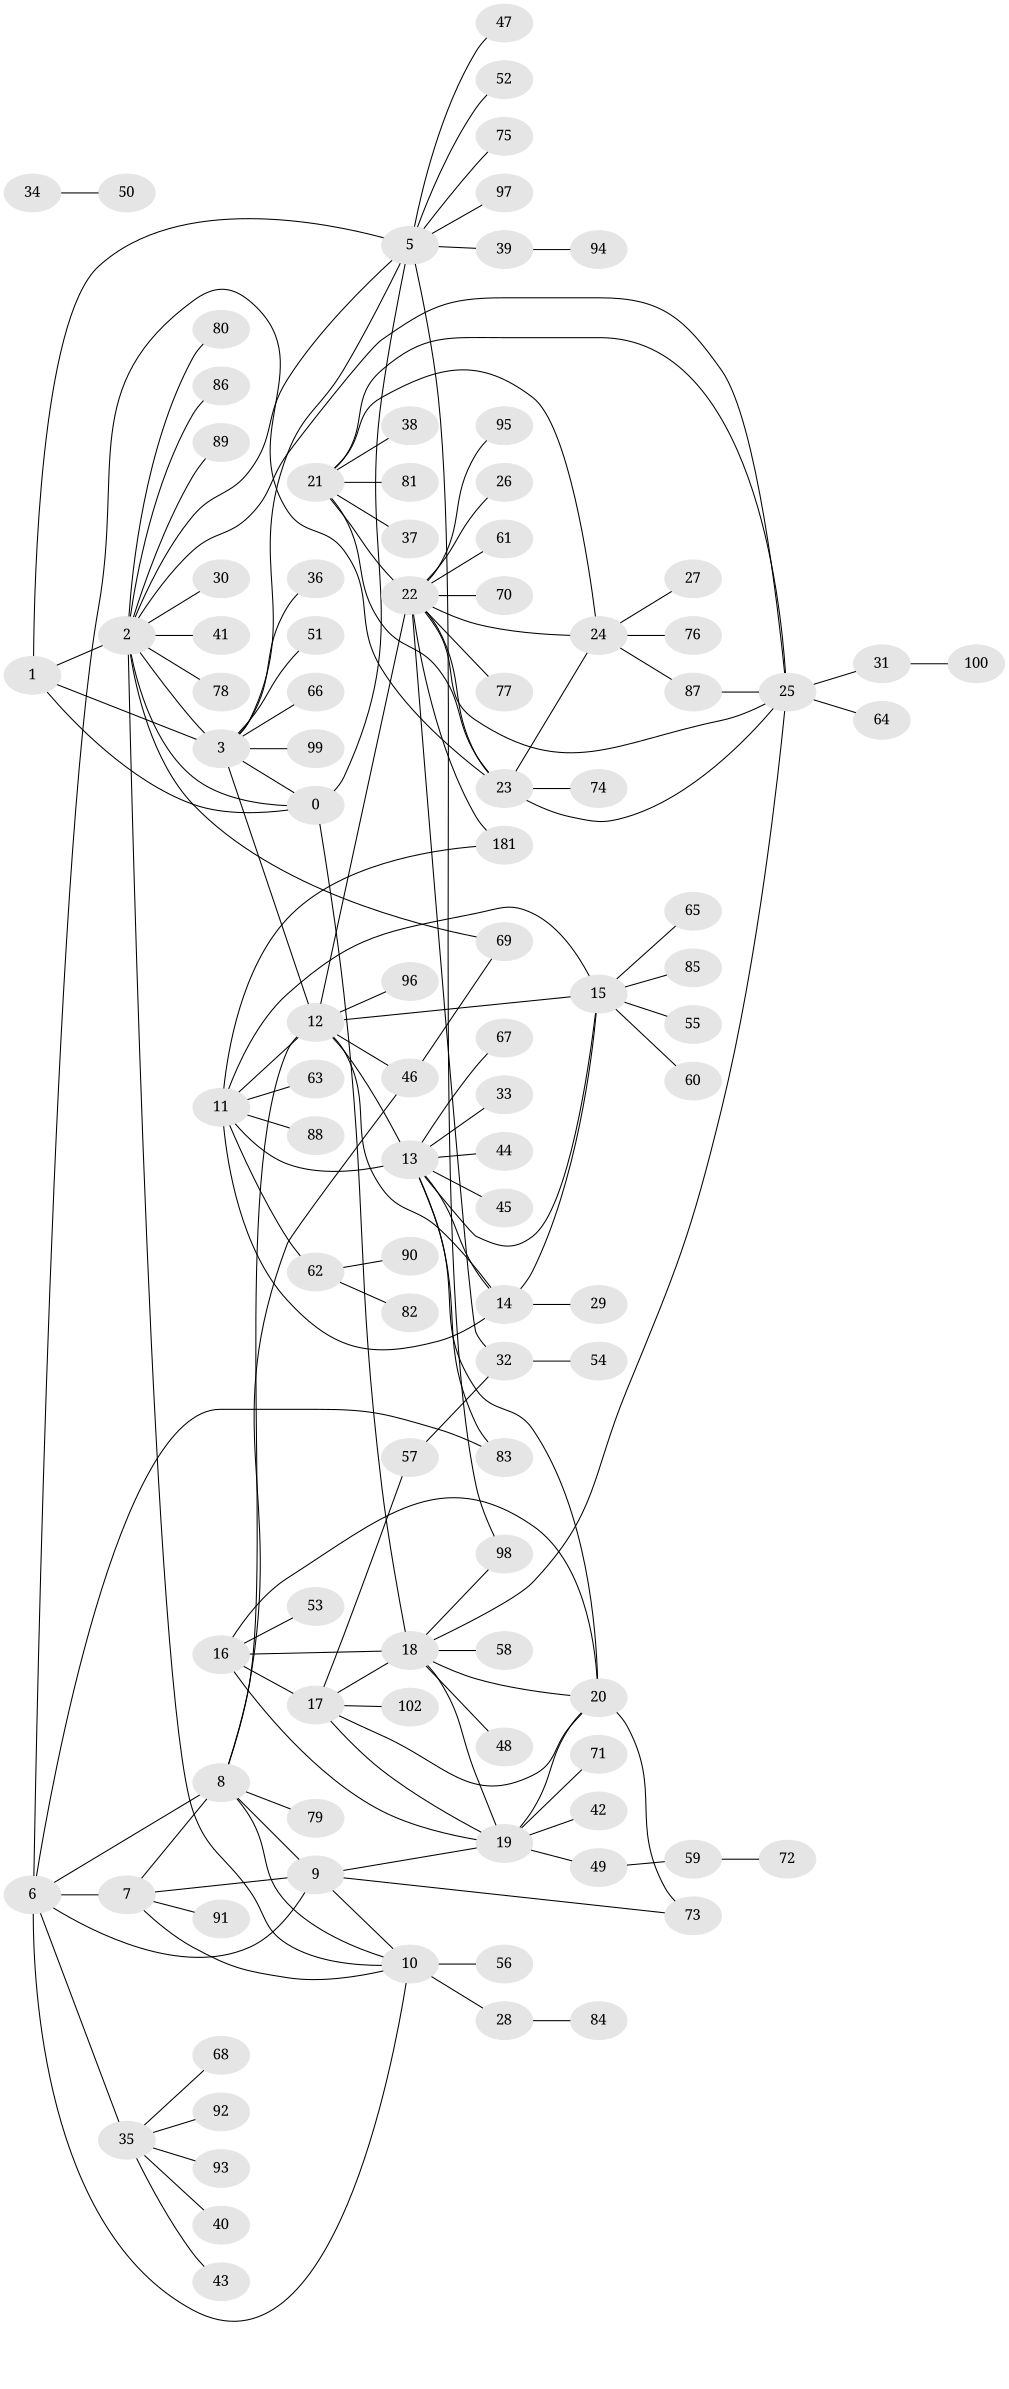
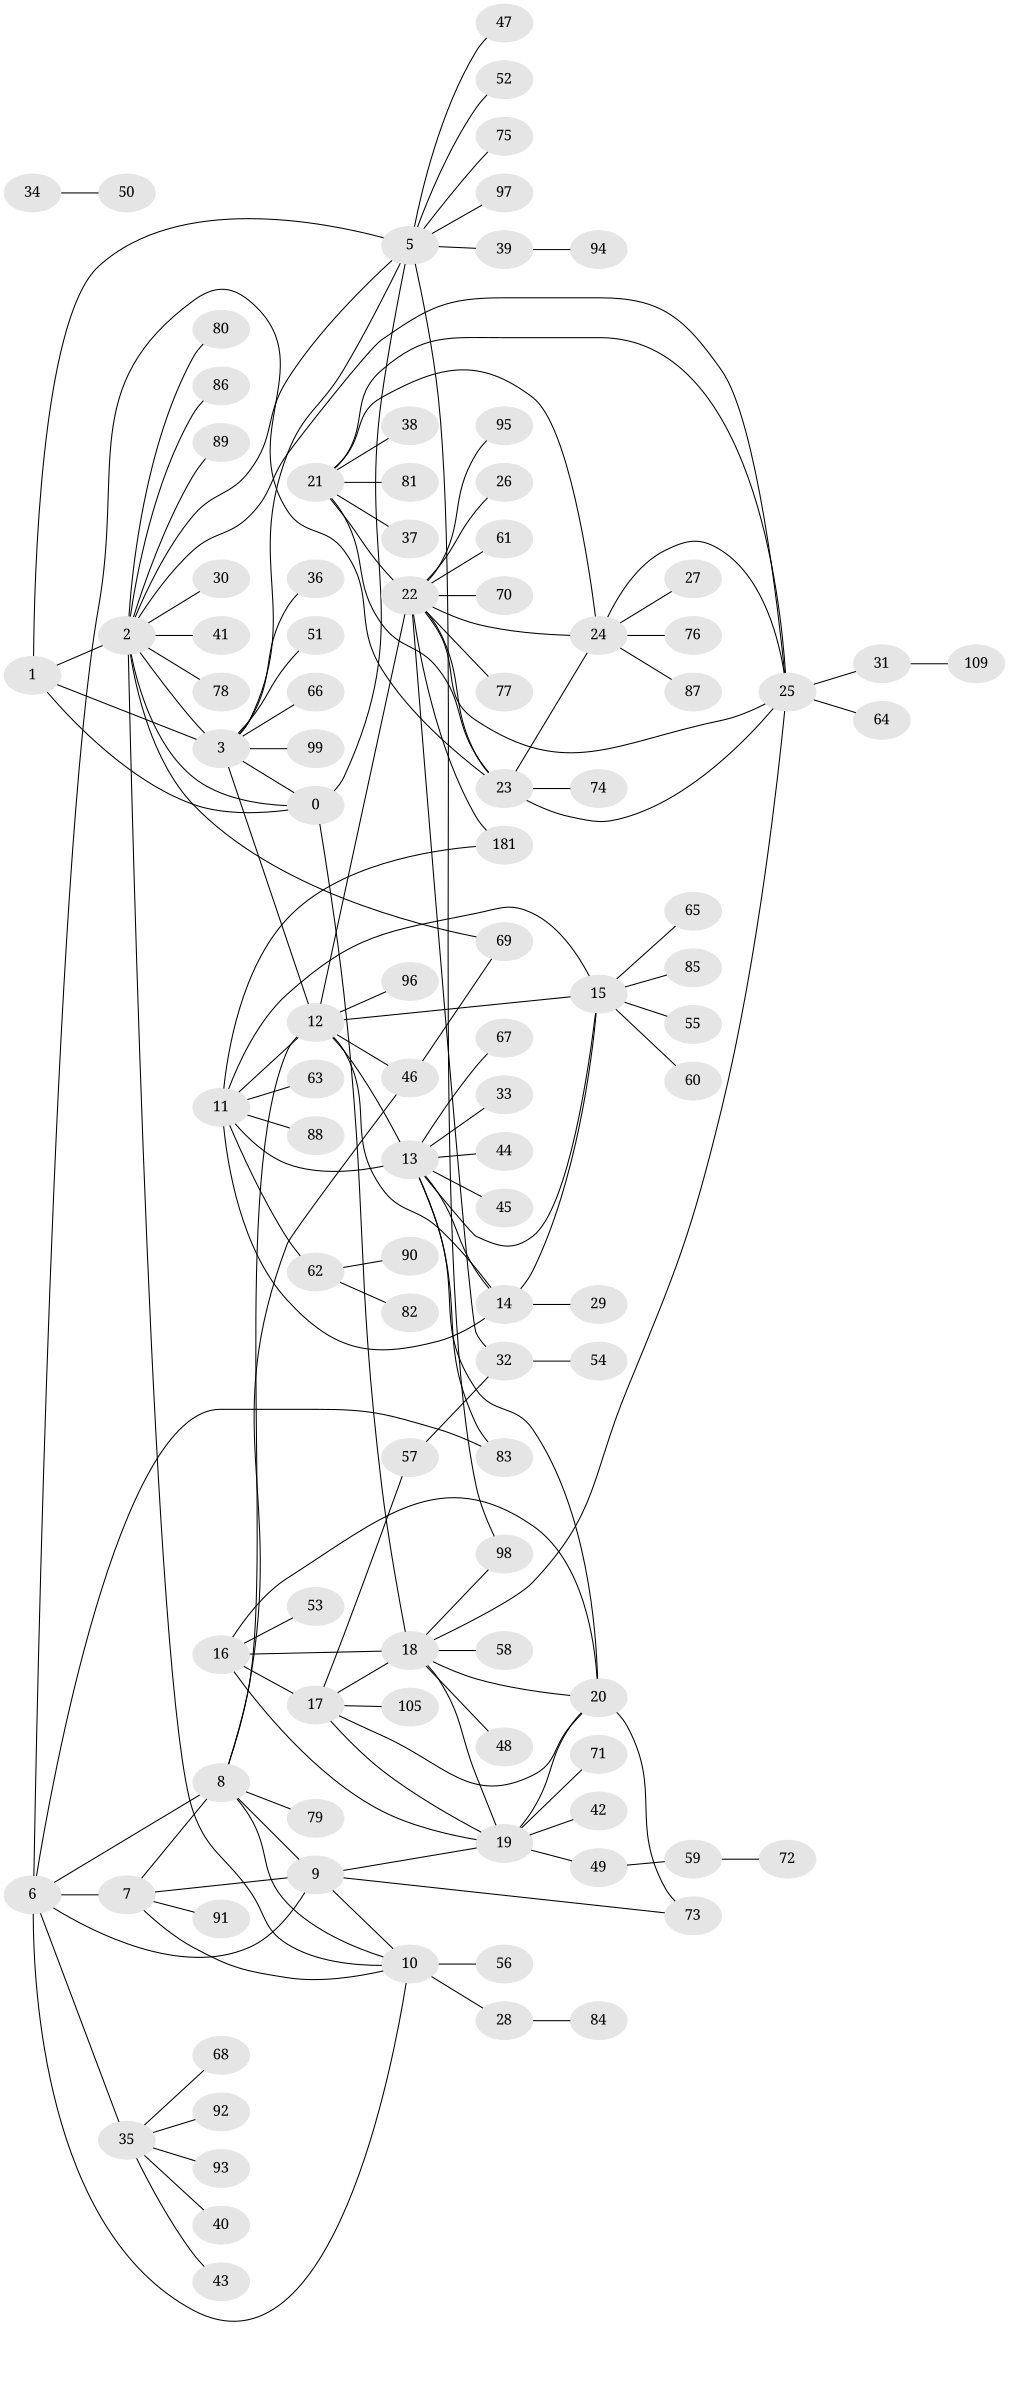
node "100": label "100" -> "109"
edge "87" -- "25": now "24" -- "25"
node "102": label "102" -> "105"
